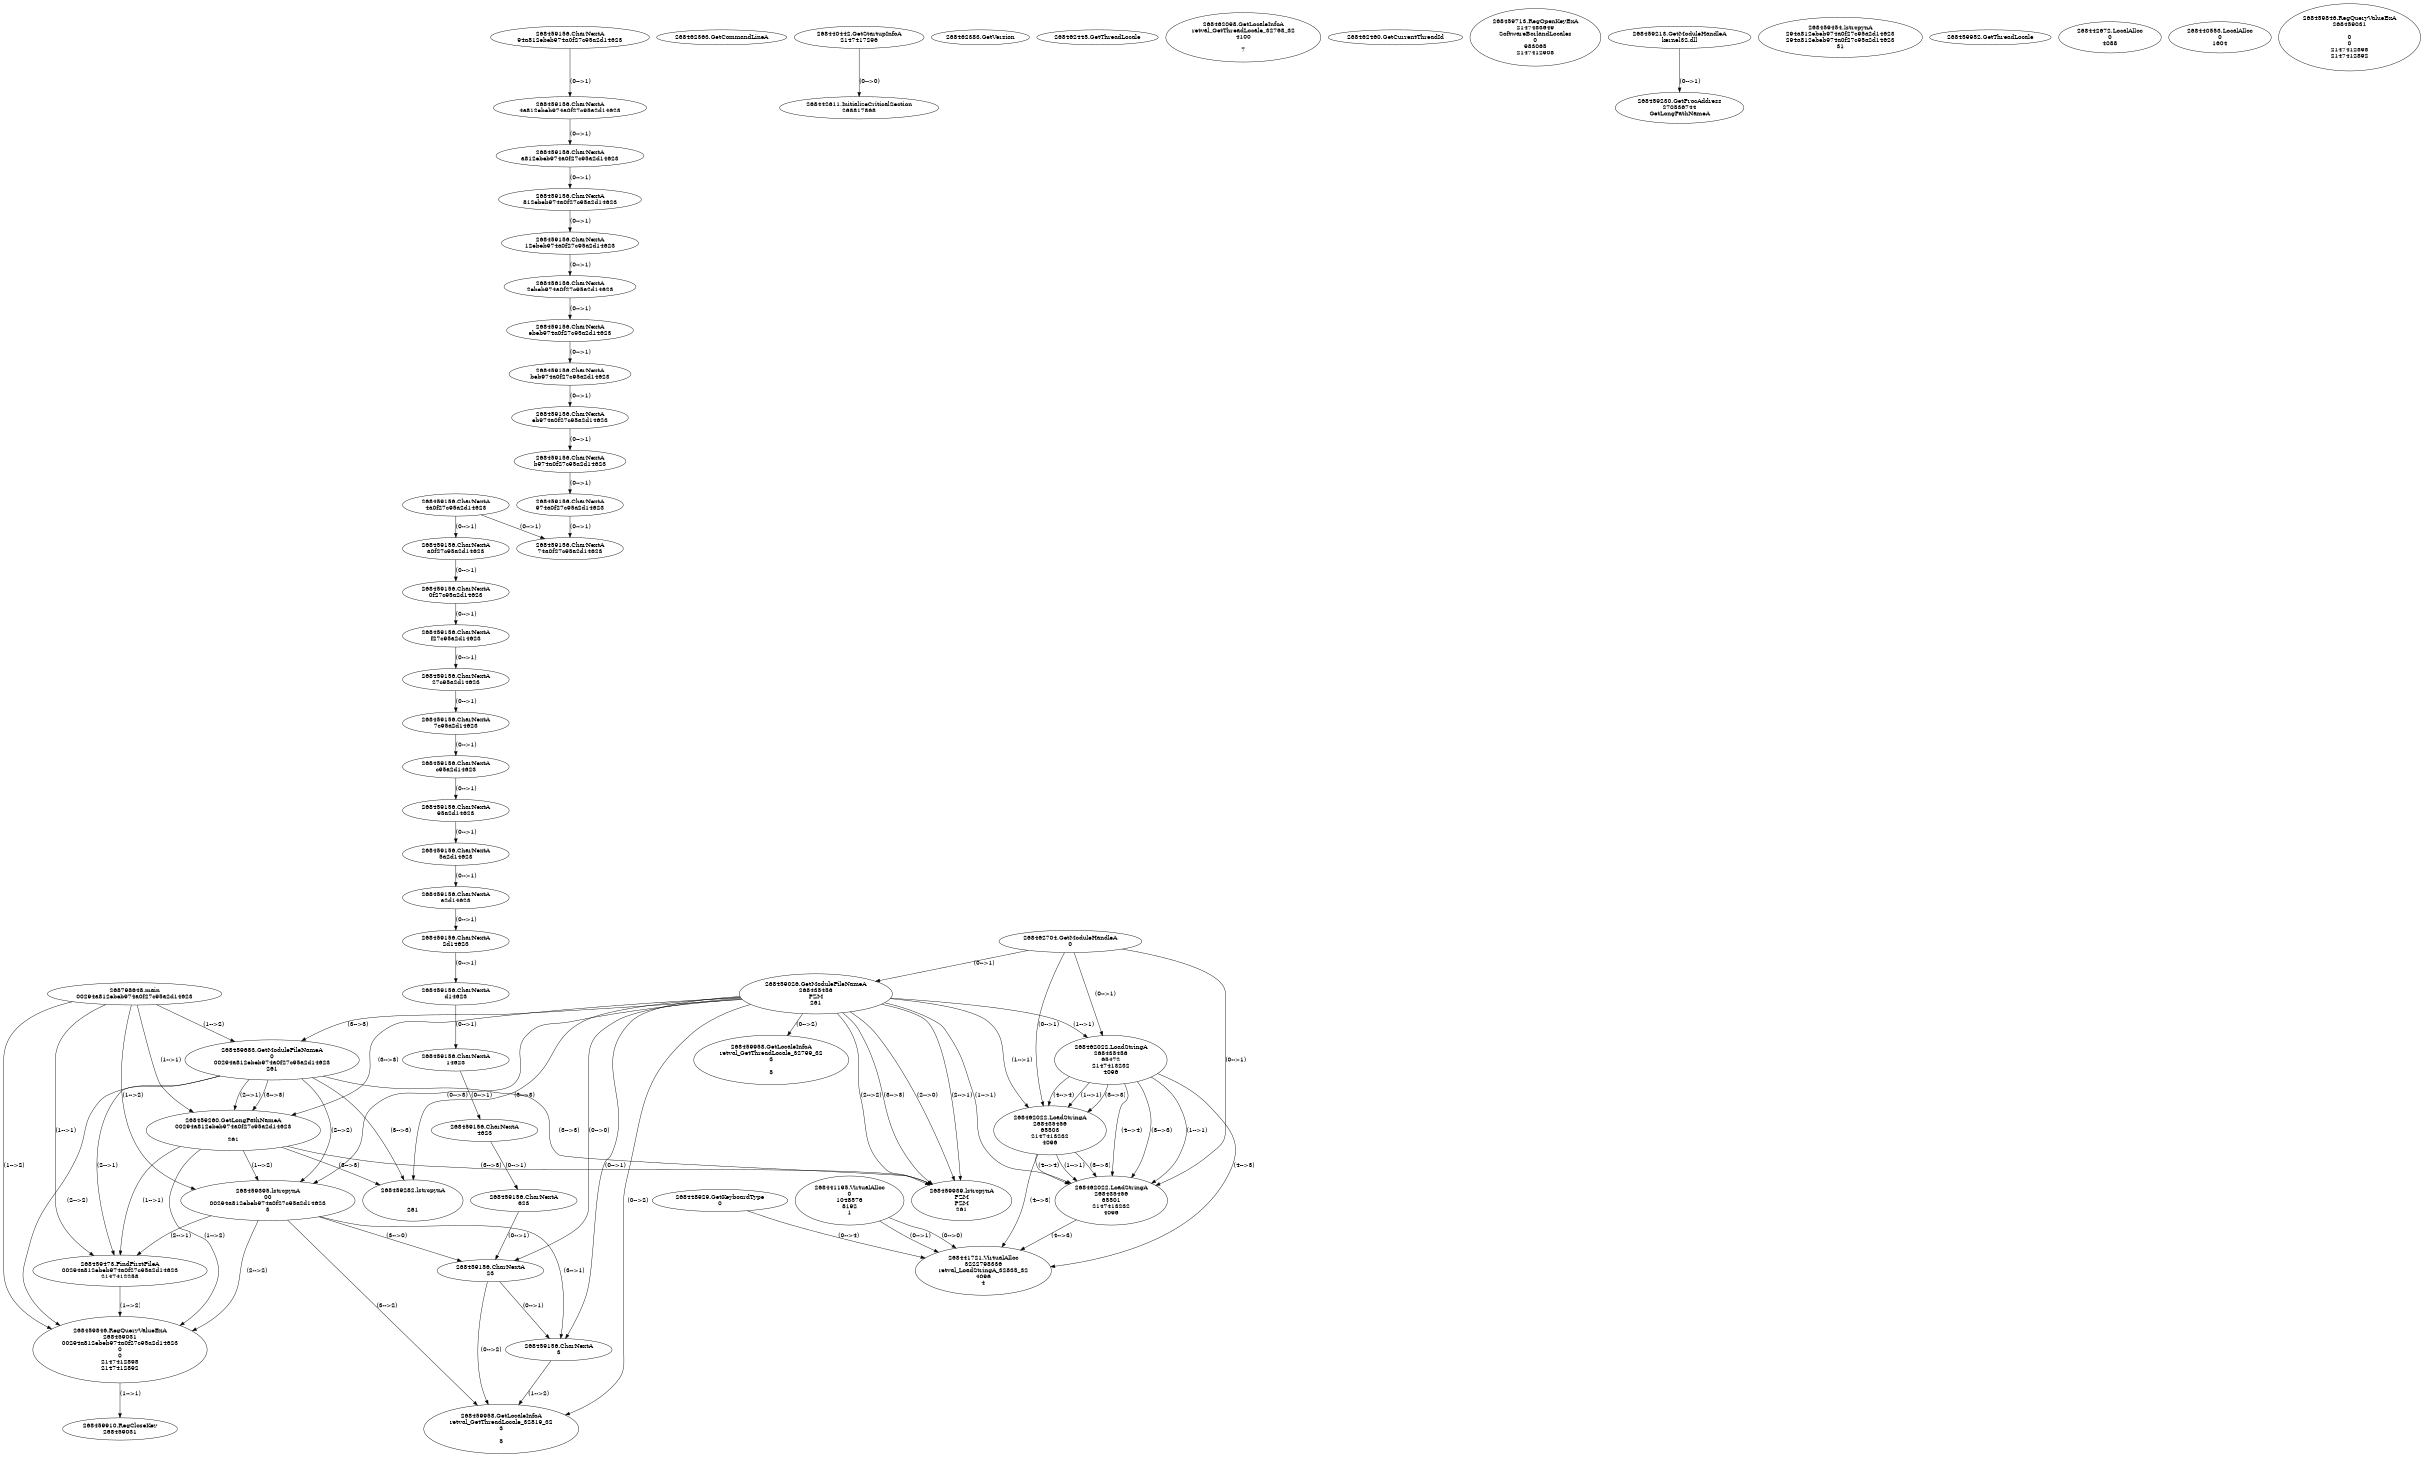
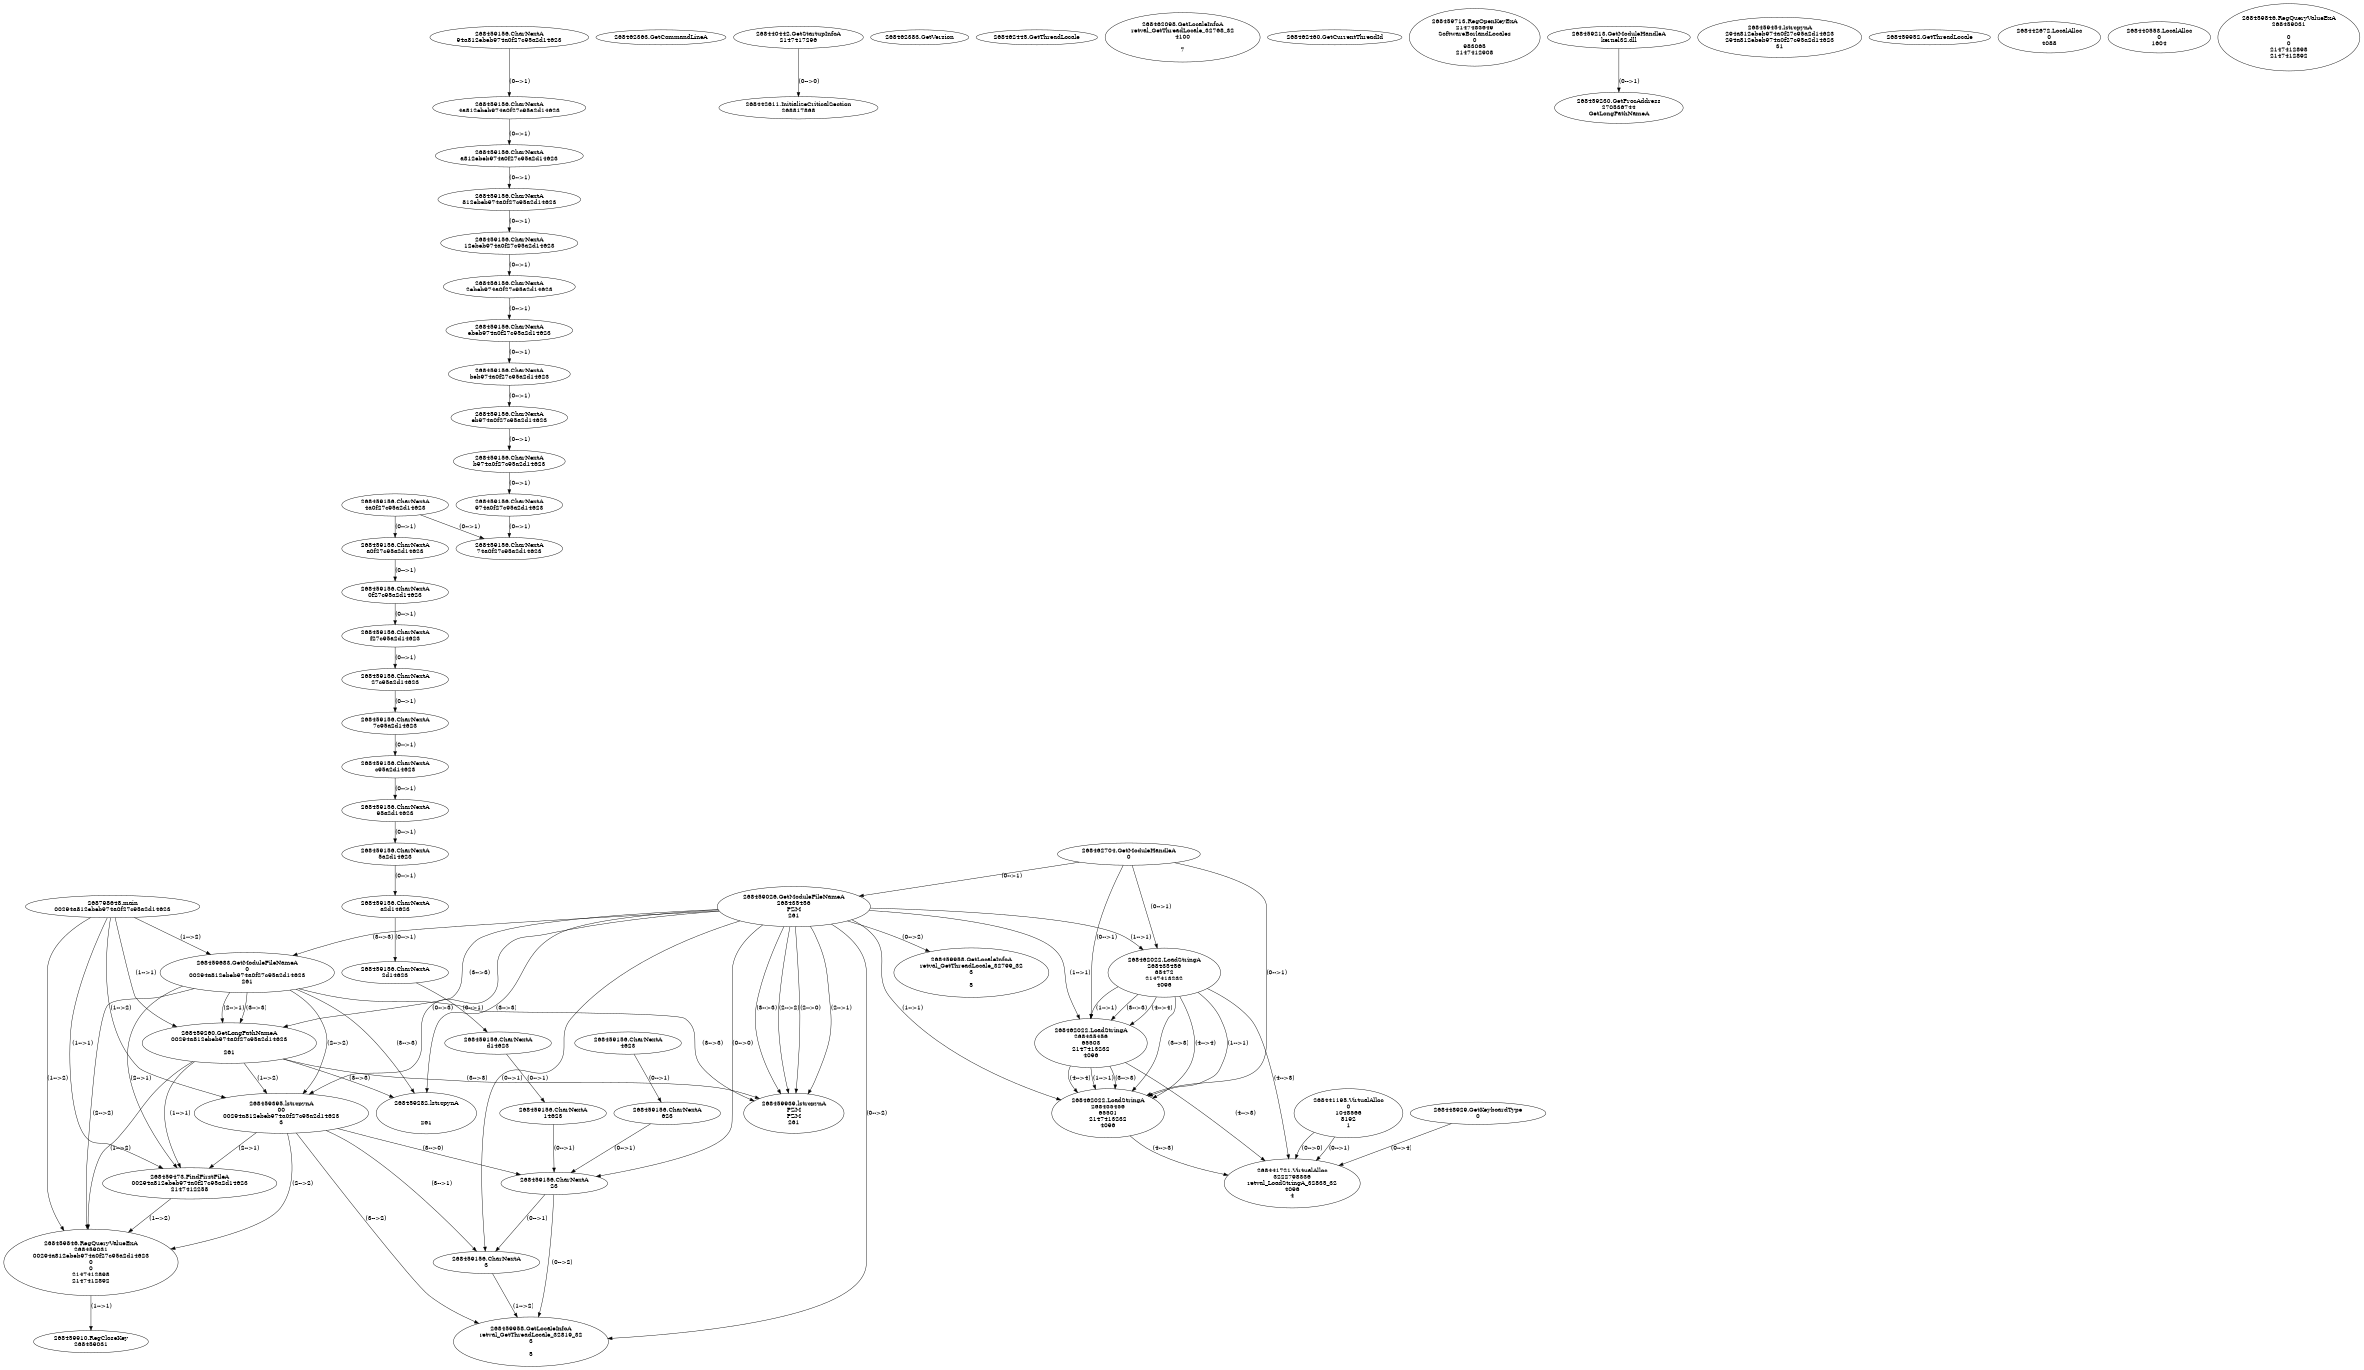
edge "268459156.CharNextA 14623" -> "268459156.CharNextA 4623": now "268459156.CharNextA 14623" -> "268459156.CharNextA 23"
node "268441195.VirtualAlloc 0 1048576 8192 1": label "268441195.VirtualAlloc 0 1048576 8192 1" -> "268441195.VirtualAlloc 0 1048566 8192 1"
